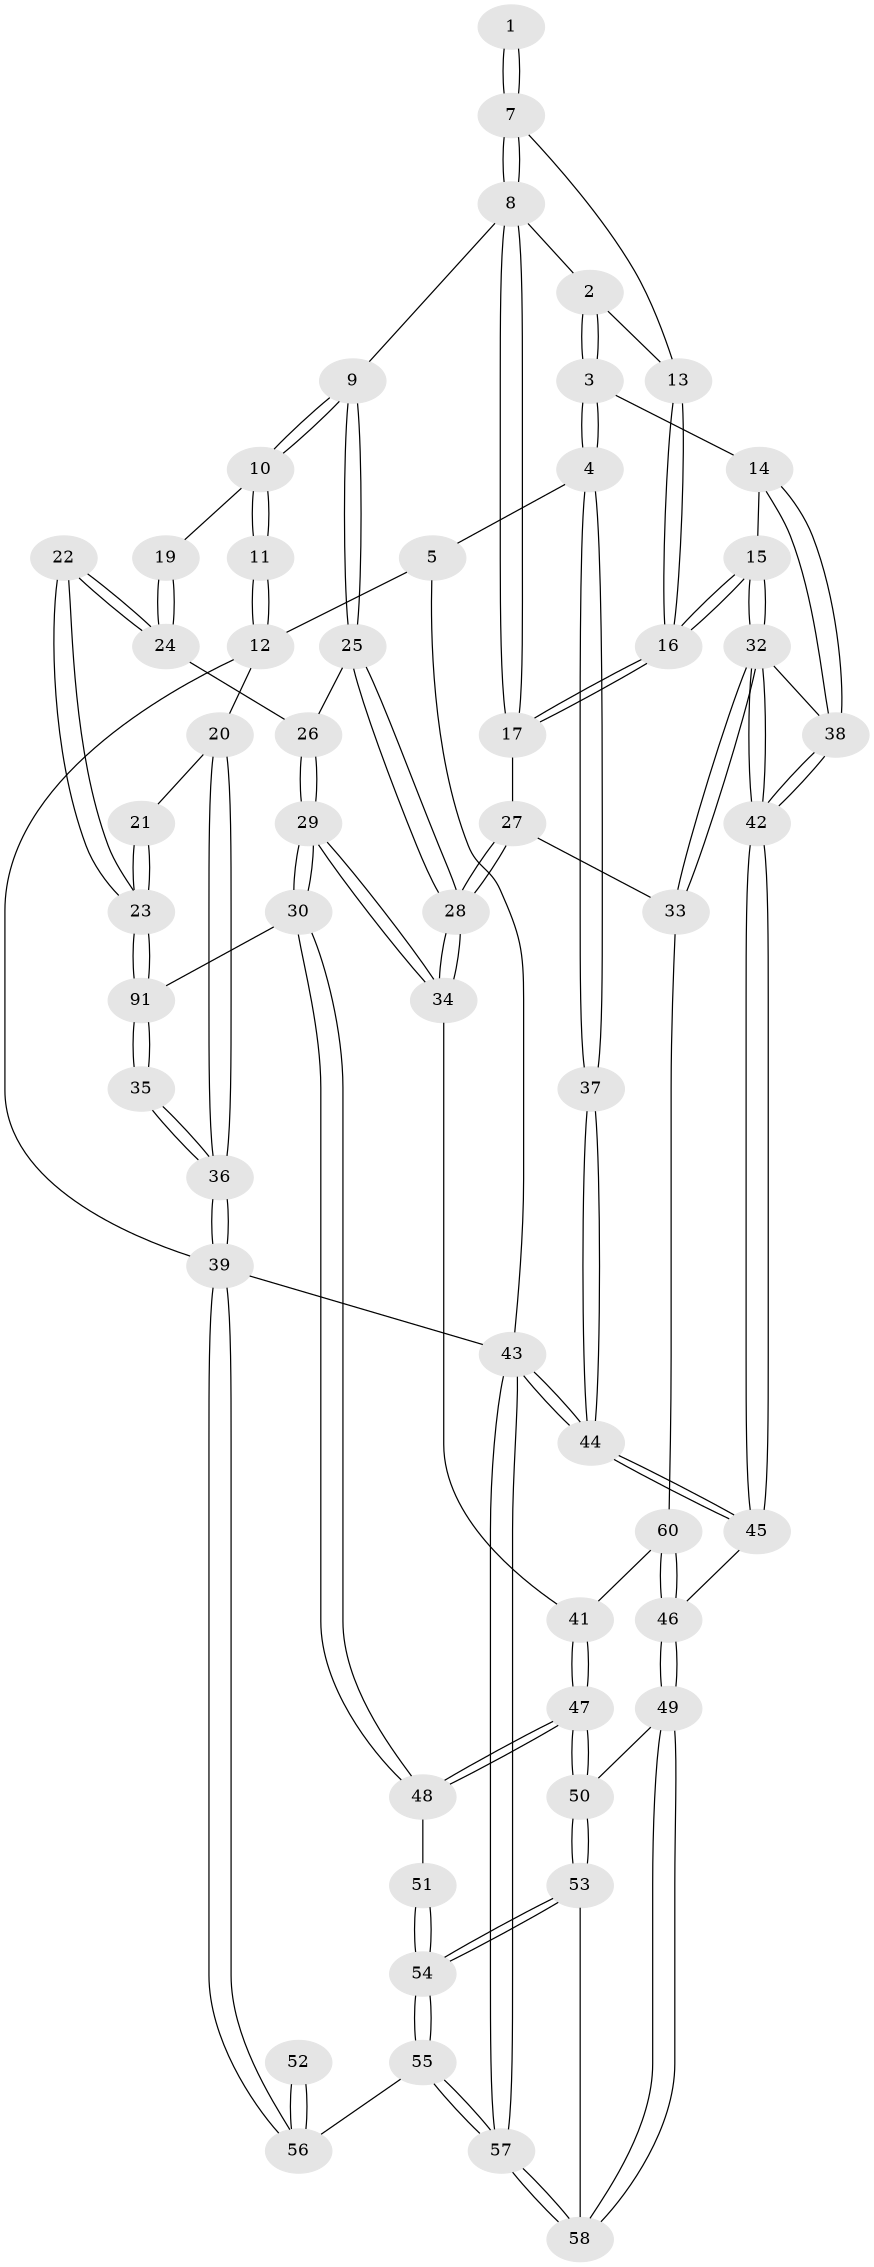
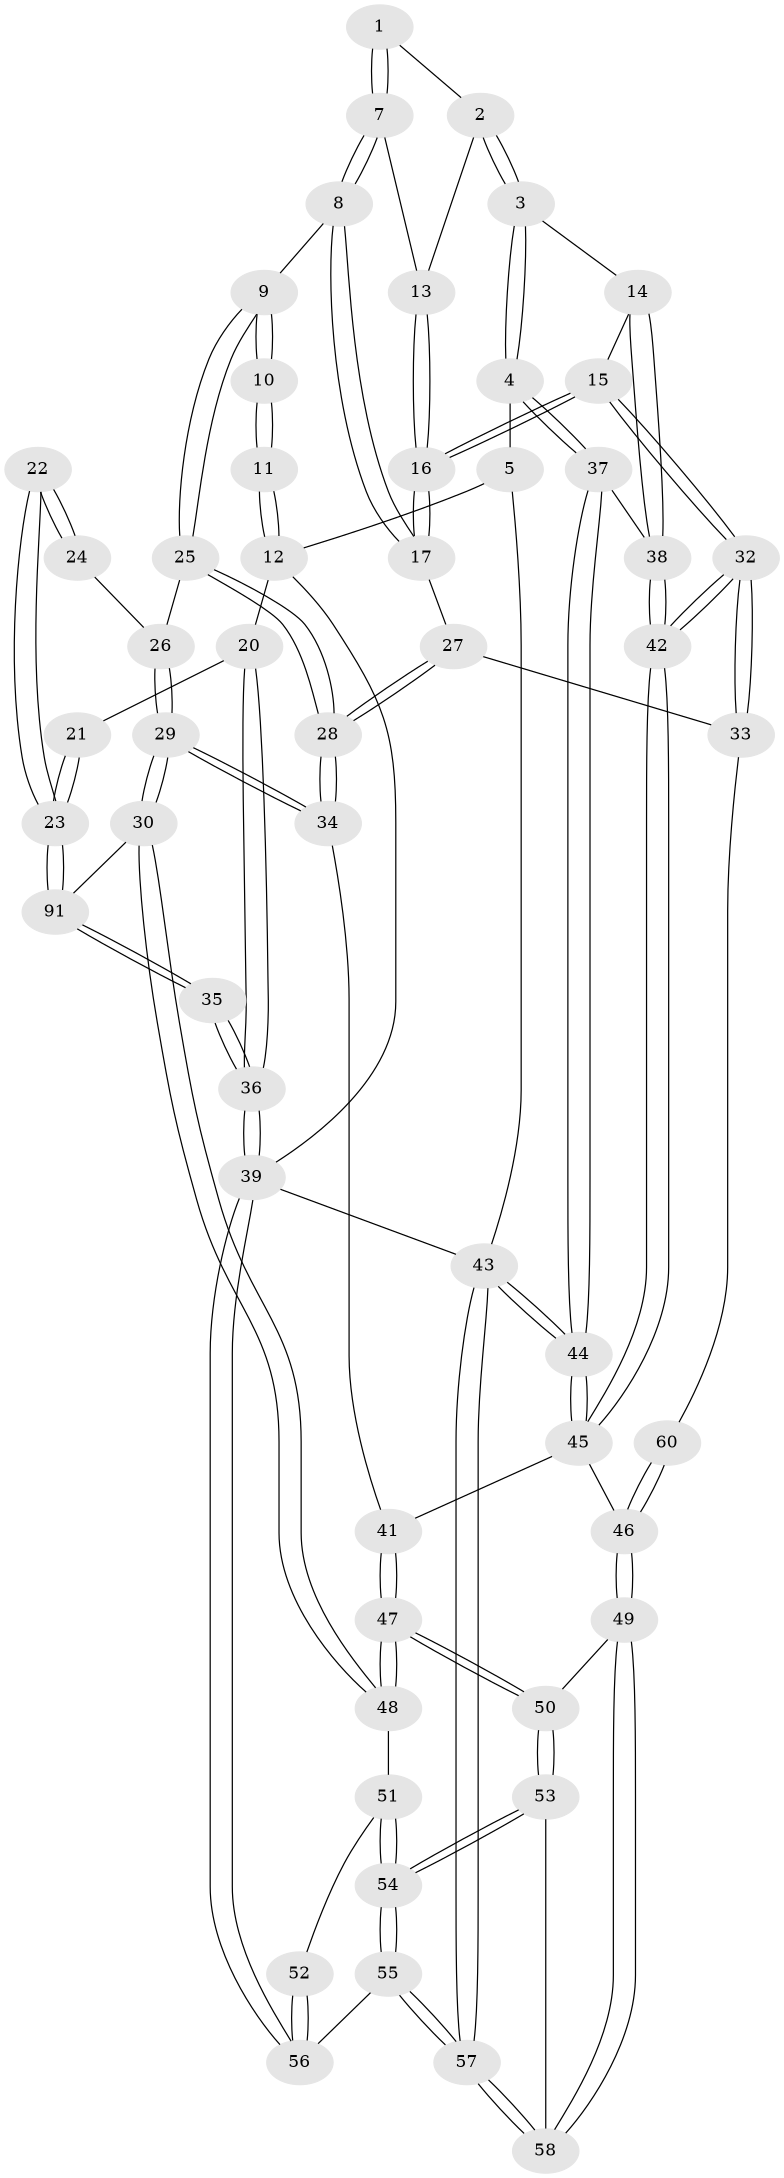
edge "8" -- "2": now "1" -- "2"
node "19": removed
edge "32" -- "38": now "37" -- "38"
edge "60" -- "41": now "45" -- "41"
edge "51" -- "52": added
